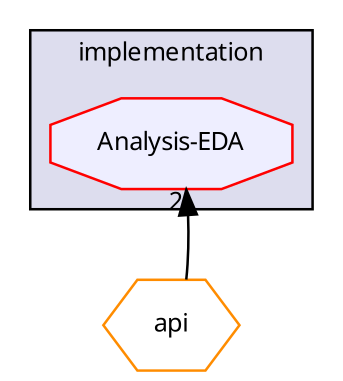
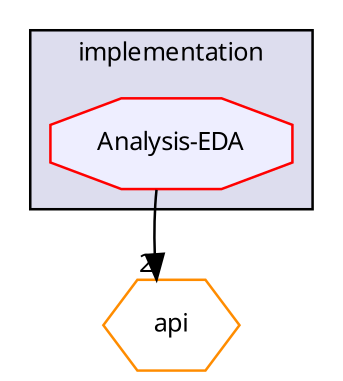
edge "api" -> "Analysis-EDA": reversed
